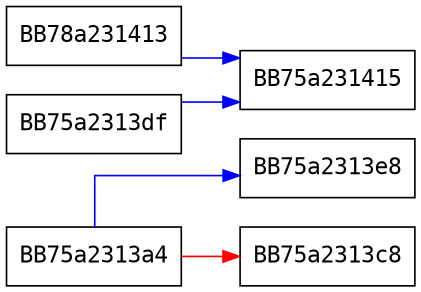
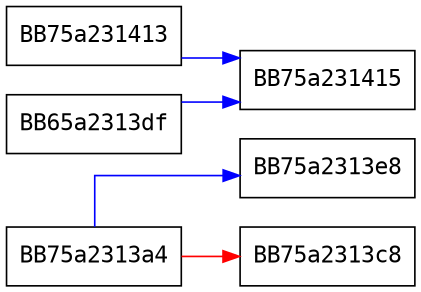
node "BB78a231413": label "BB78a231413" -> "BB75a231413"
node "BB75a2313df": label "BB75a2313df" -> "BB65a2313df"
